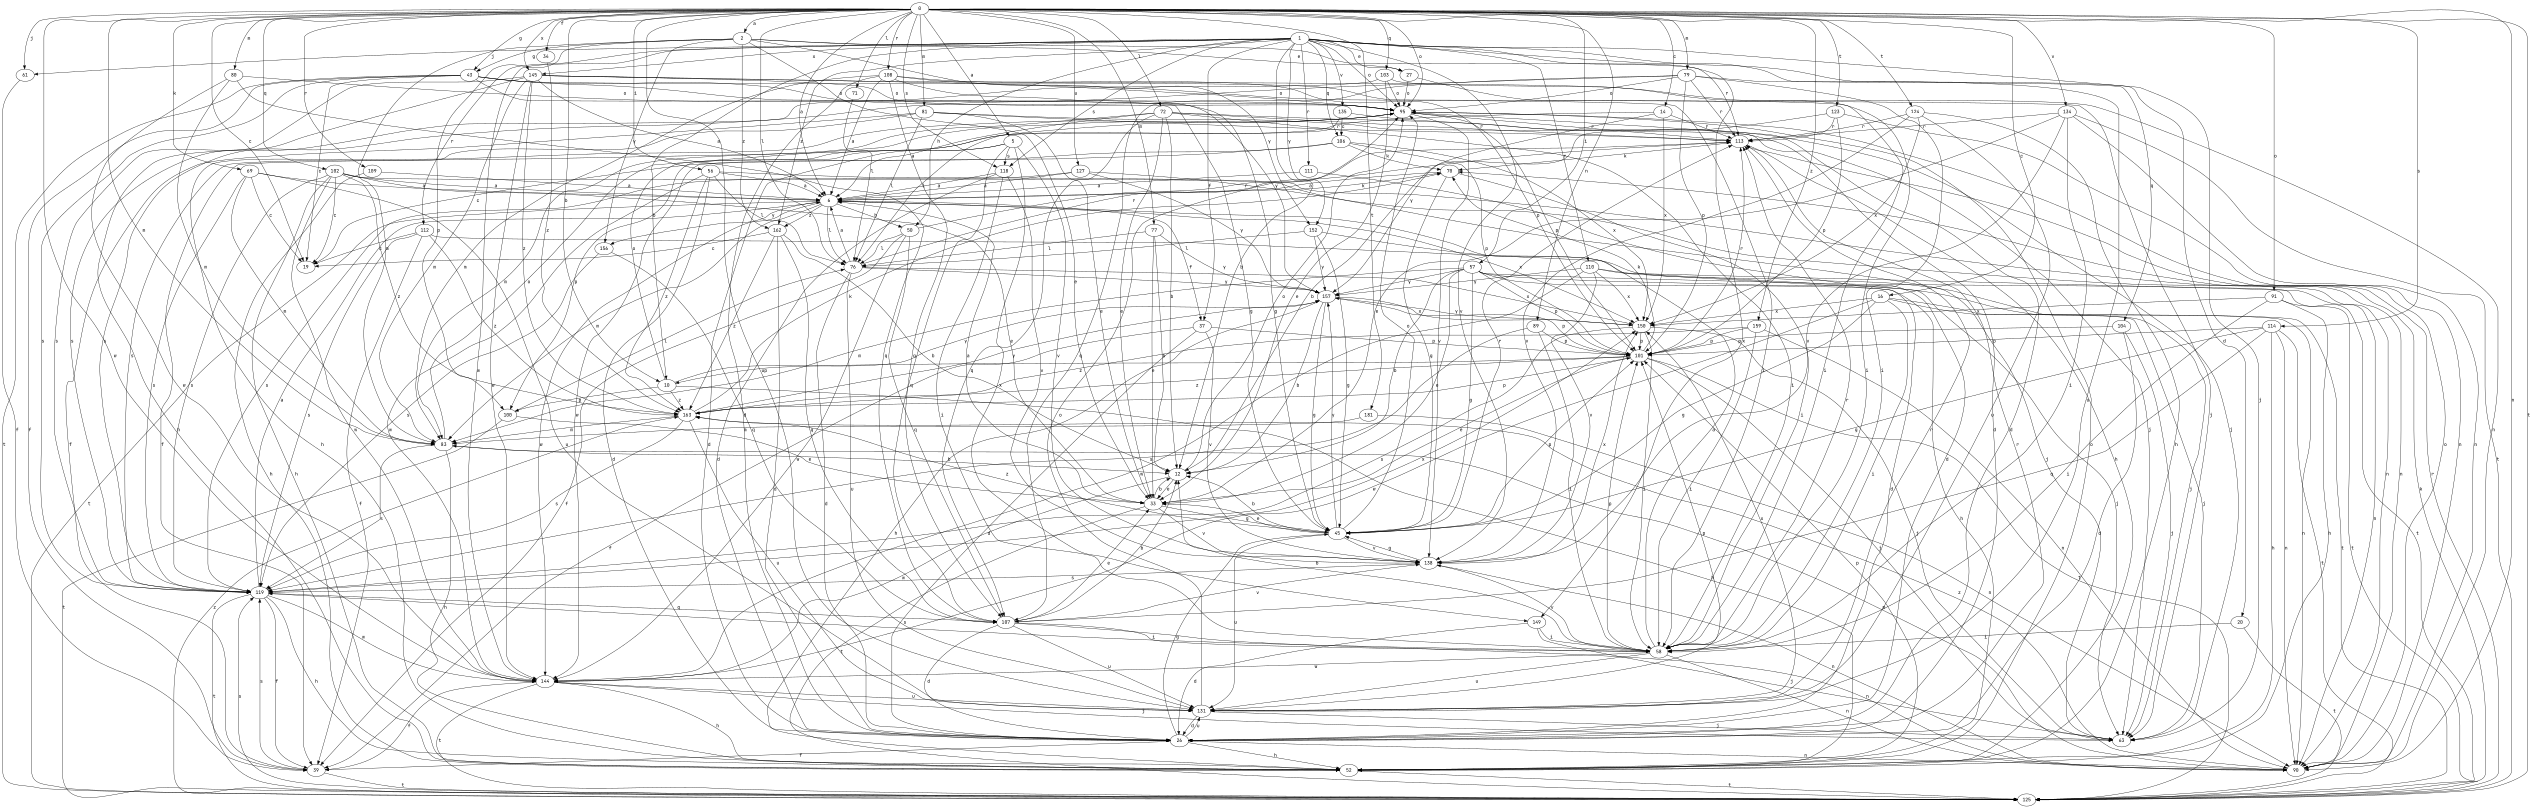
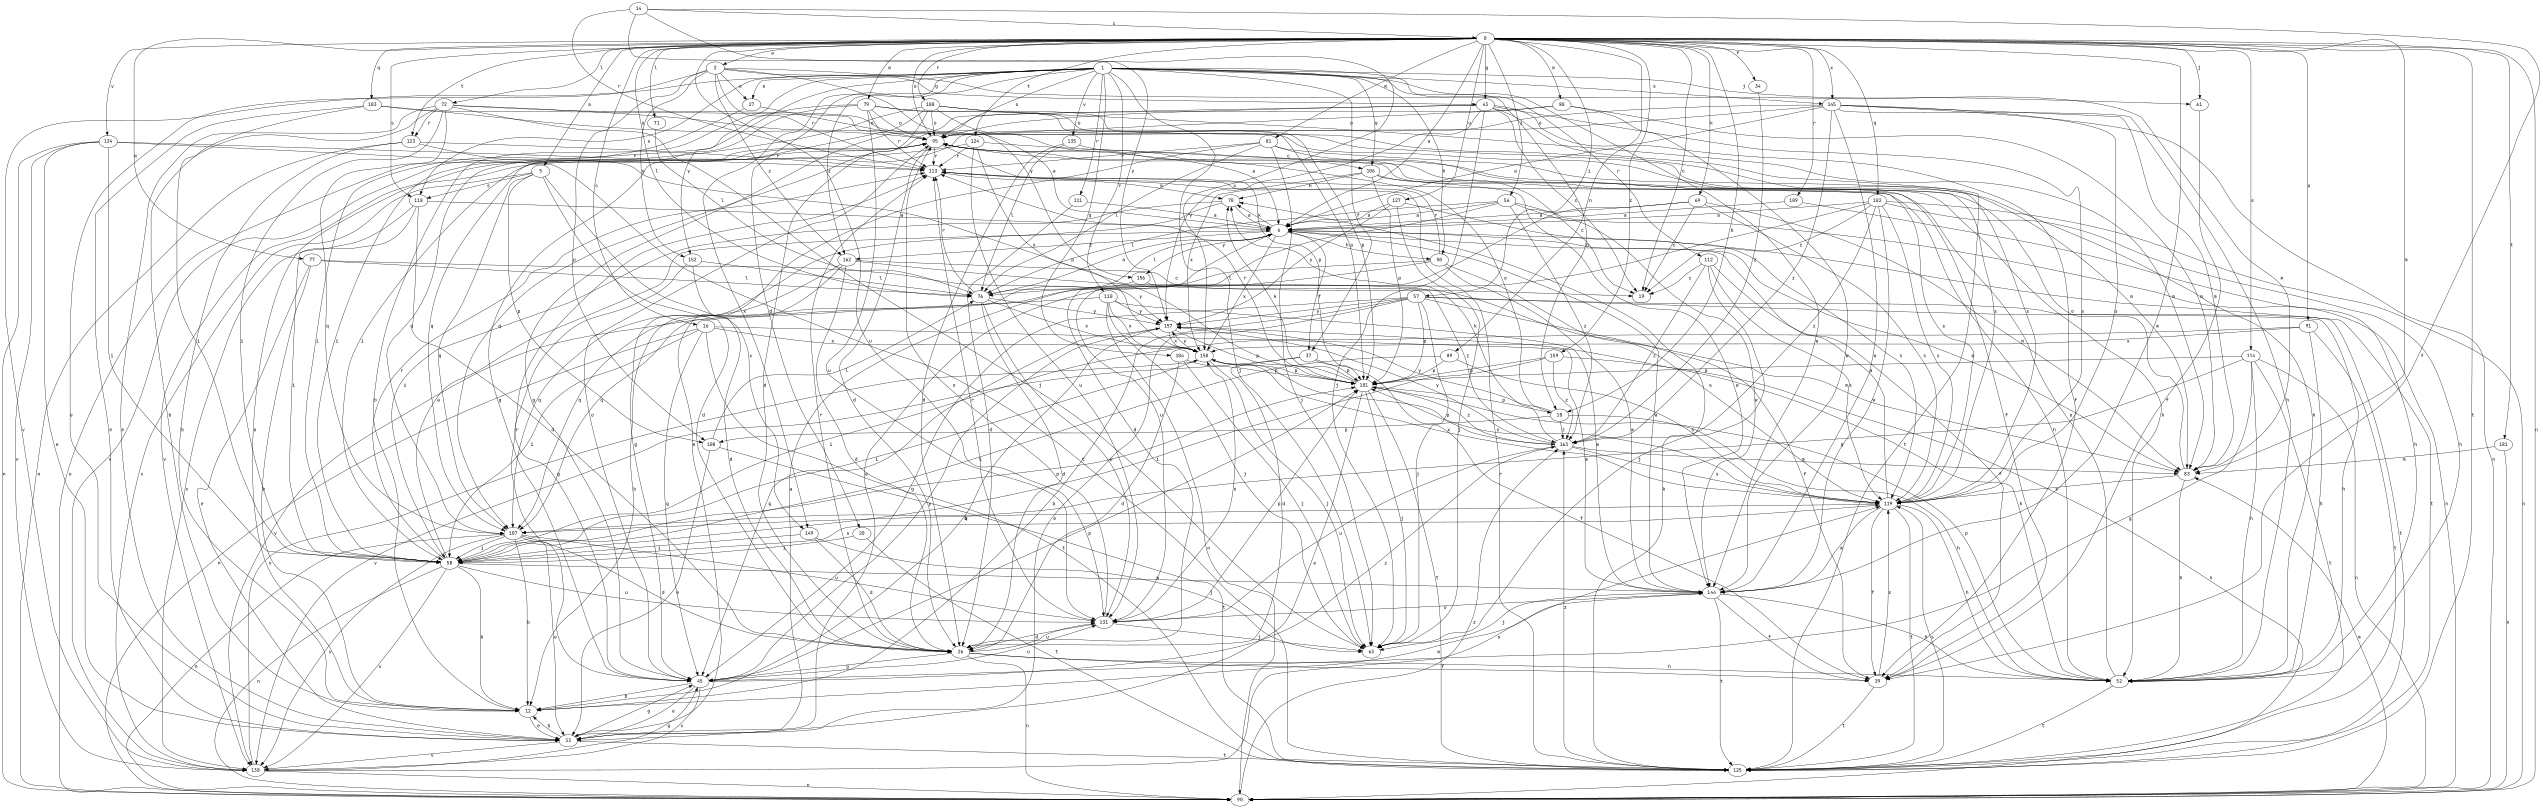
edge "0" -> "14": reversed
edge "72" -> "113": now "72" -> "123"
edge "152" -> "157": removed, label "y"
edge "83" -> "12": removed, label "b"
